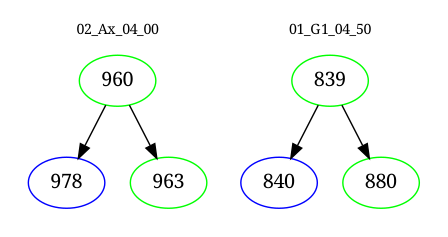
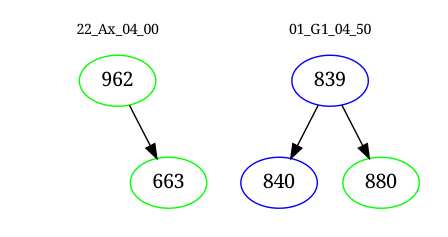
cluster "02_Ax_04_00": label "02_Ax_04_00" -> "22_Ax_04_00"
node "960": label "960" -> "962"
node "839": color green -> blue
node "978": removed
node "963": label "963" -> "663"
